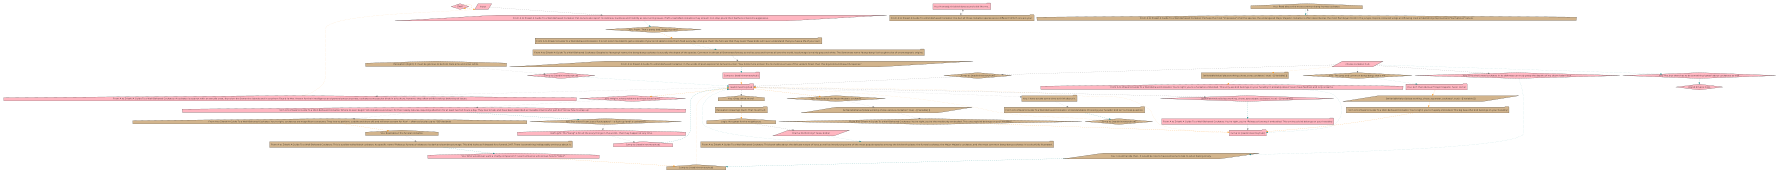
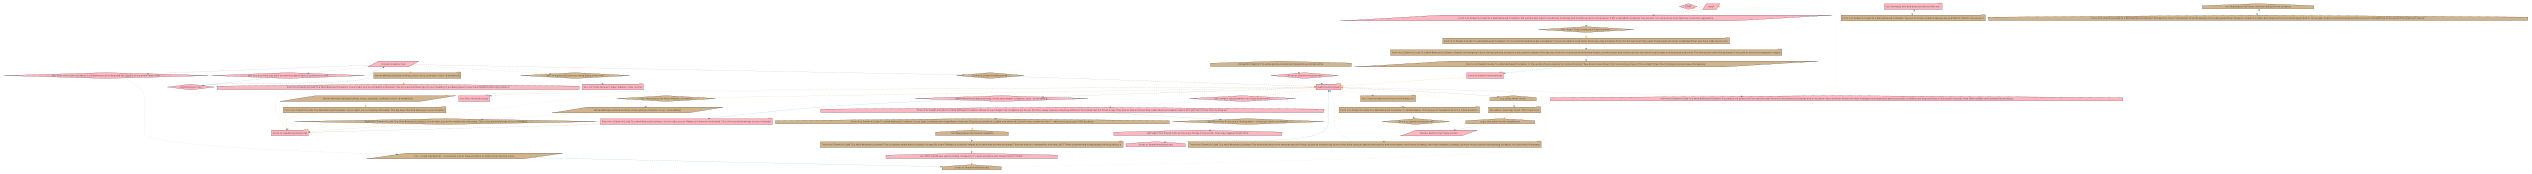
edge "Inland Empire: Cool." -> "choose cockatoo hub": added
node "You: [Put the book away.]": added
